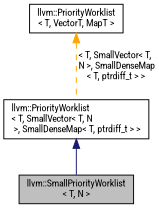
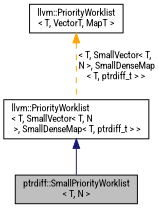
node "llvm::SmallPriorityWorklist < T, N >": label "llvm::SmallPriorityWorklist < T, N >" -> "ptrdiff::SmallPriorityWorklist < T, N >"
